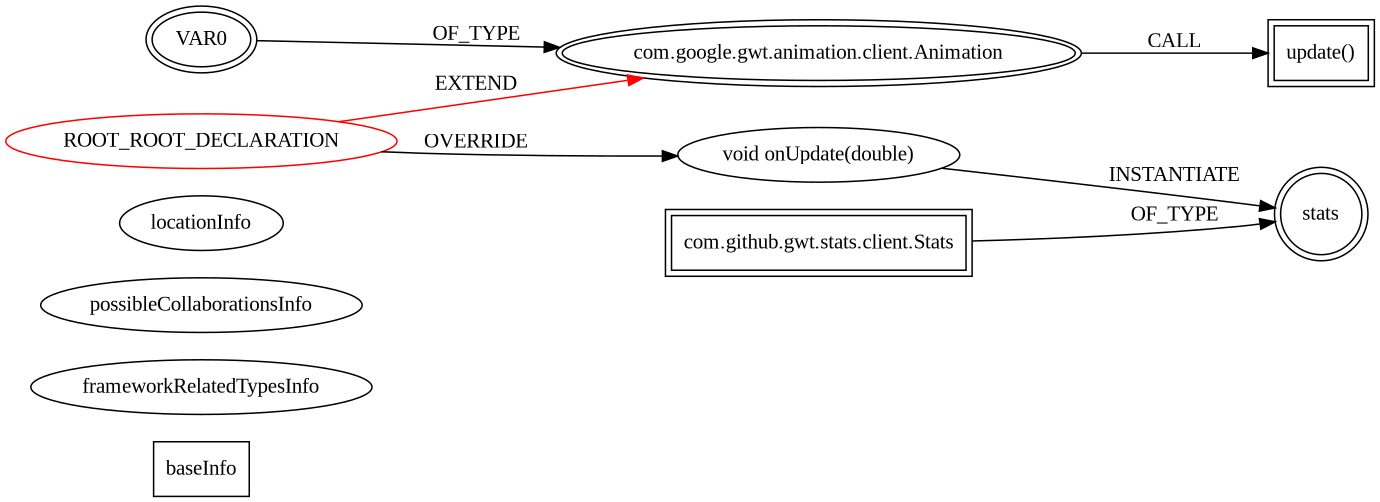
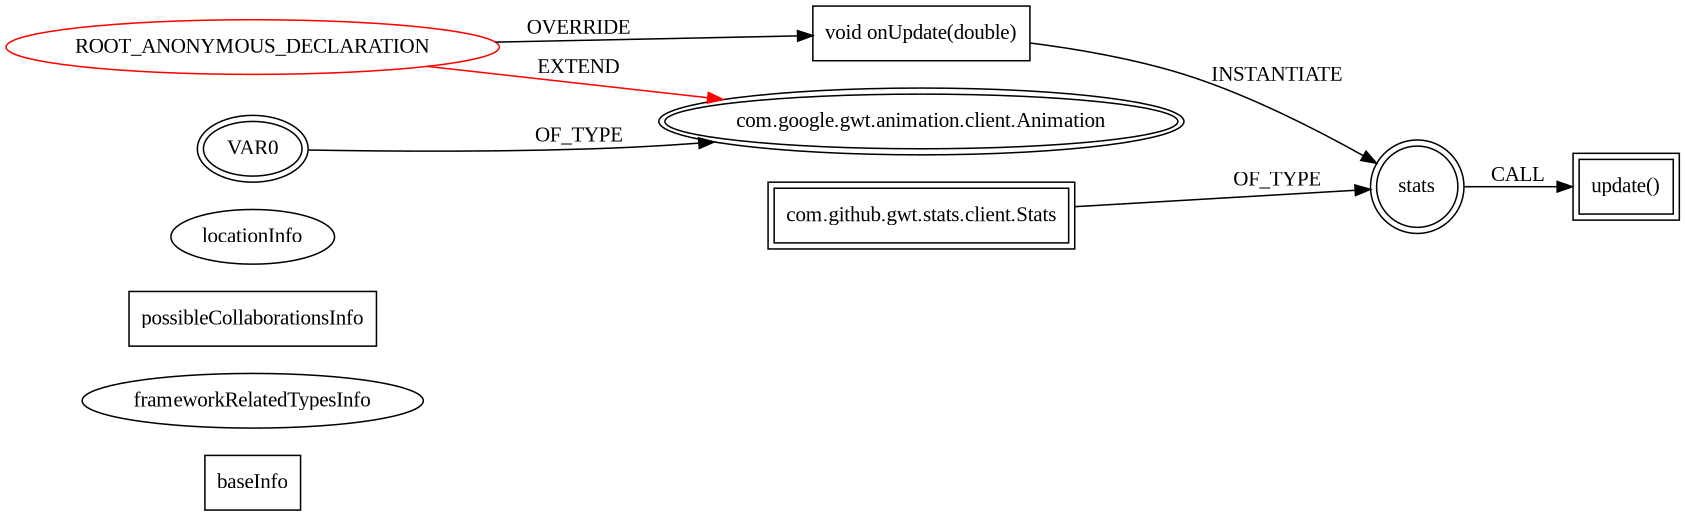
edge "com.google.gwt.animation.client.Animation" -> "update()": now "stats" -> "update()"
node "ROOT_ROOT_DECLARATION": label "ROOT_ROOT_DECLARATION" -> "ROOT_ANONYMOUS_DECLARATION"
node "void onUpdate(double)": shape ellipse -> box
node "possibleCollaborationsInfo": shape ellipse -> box
